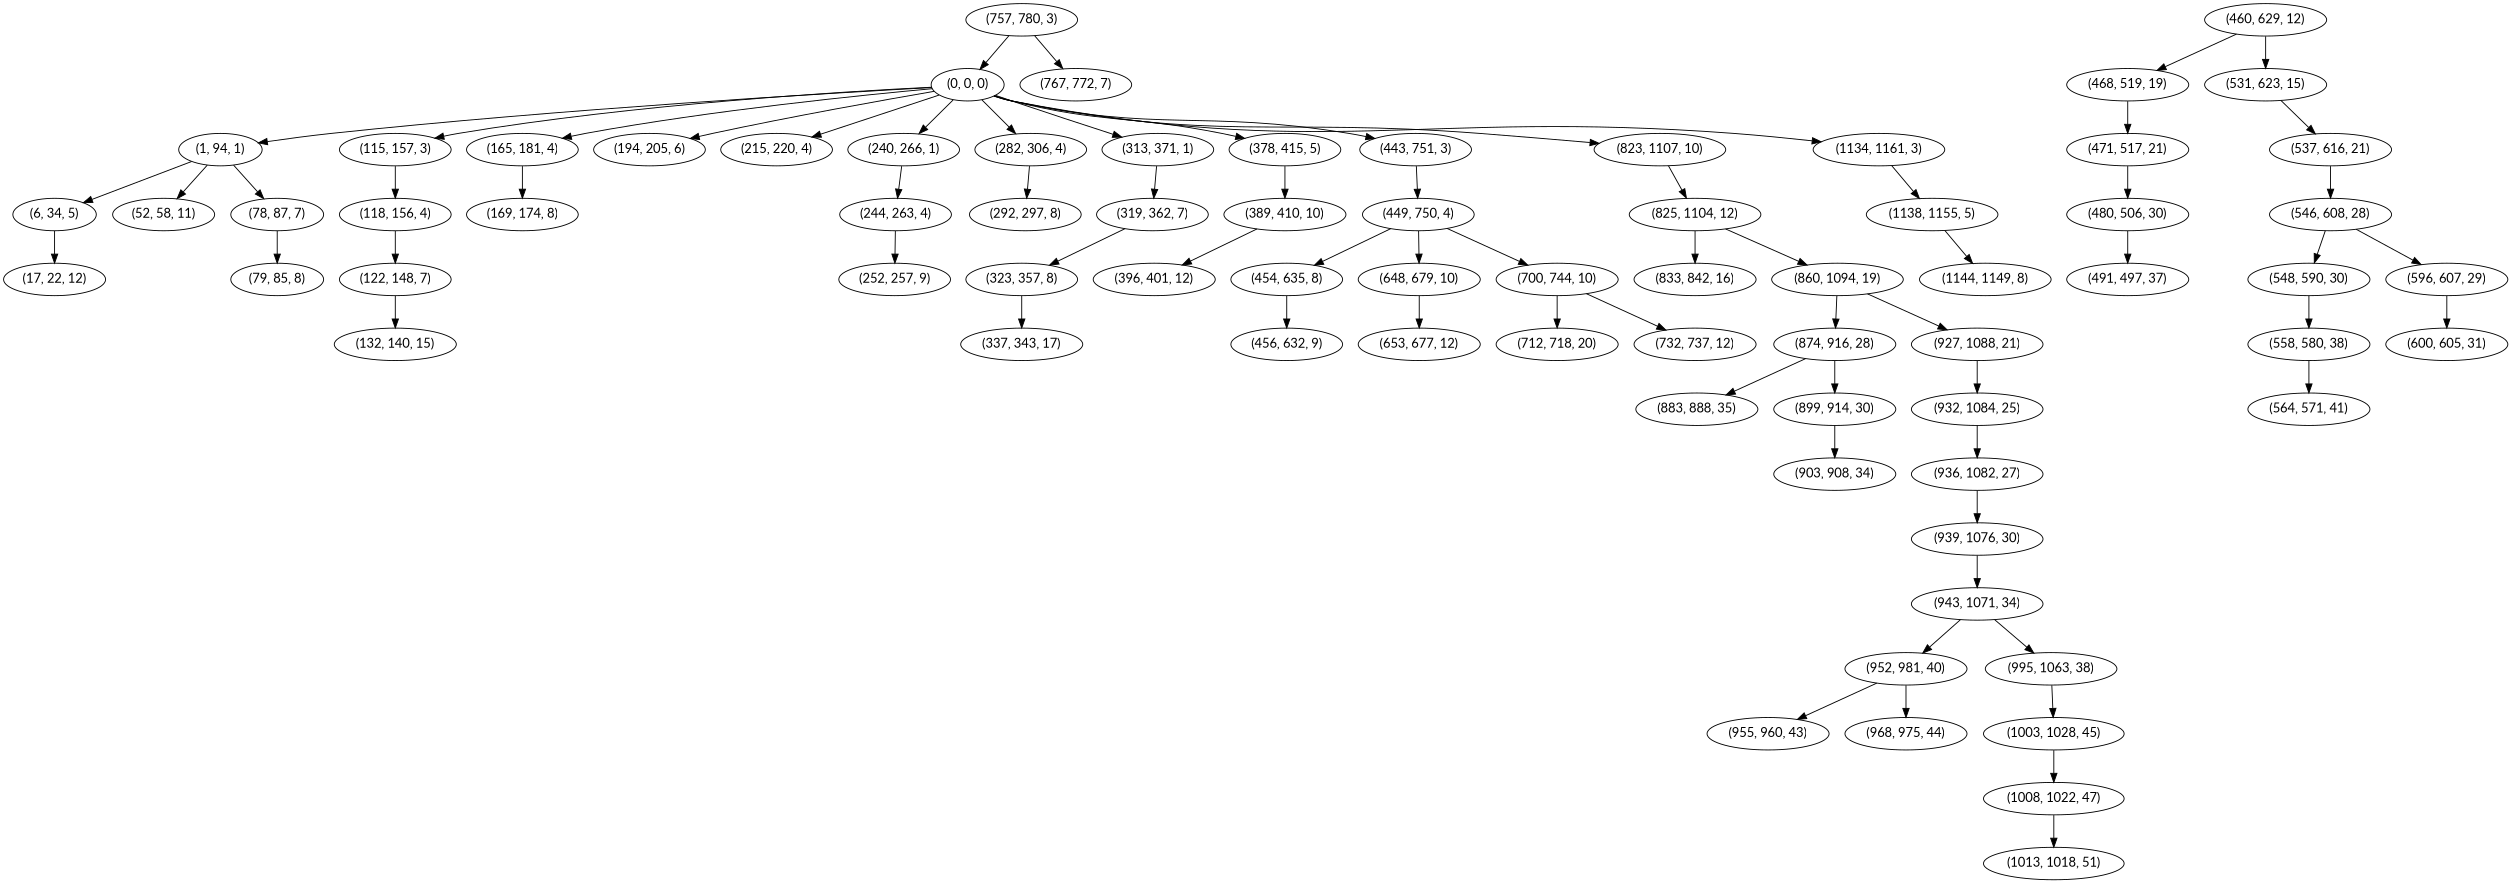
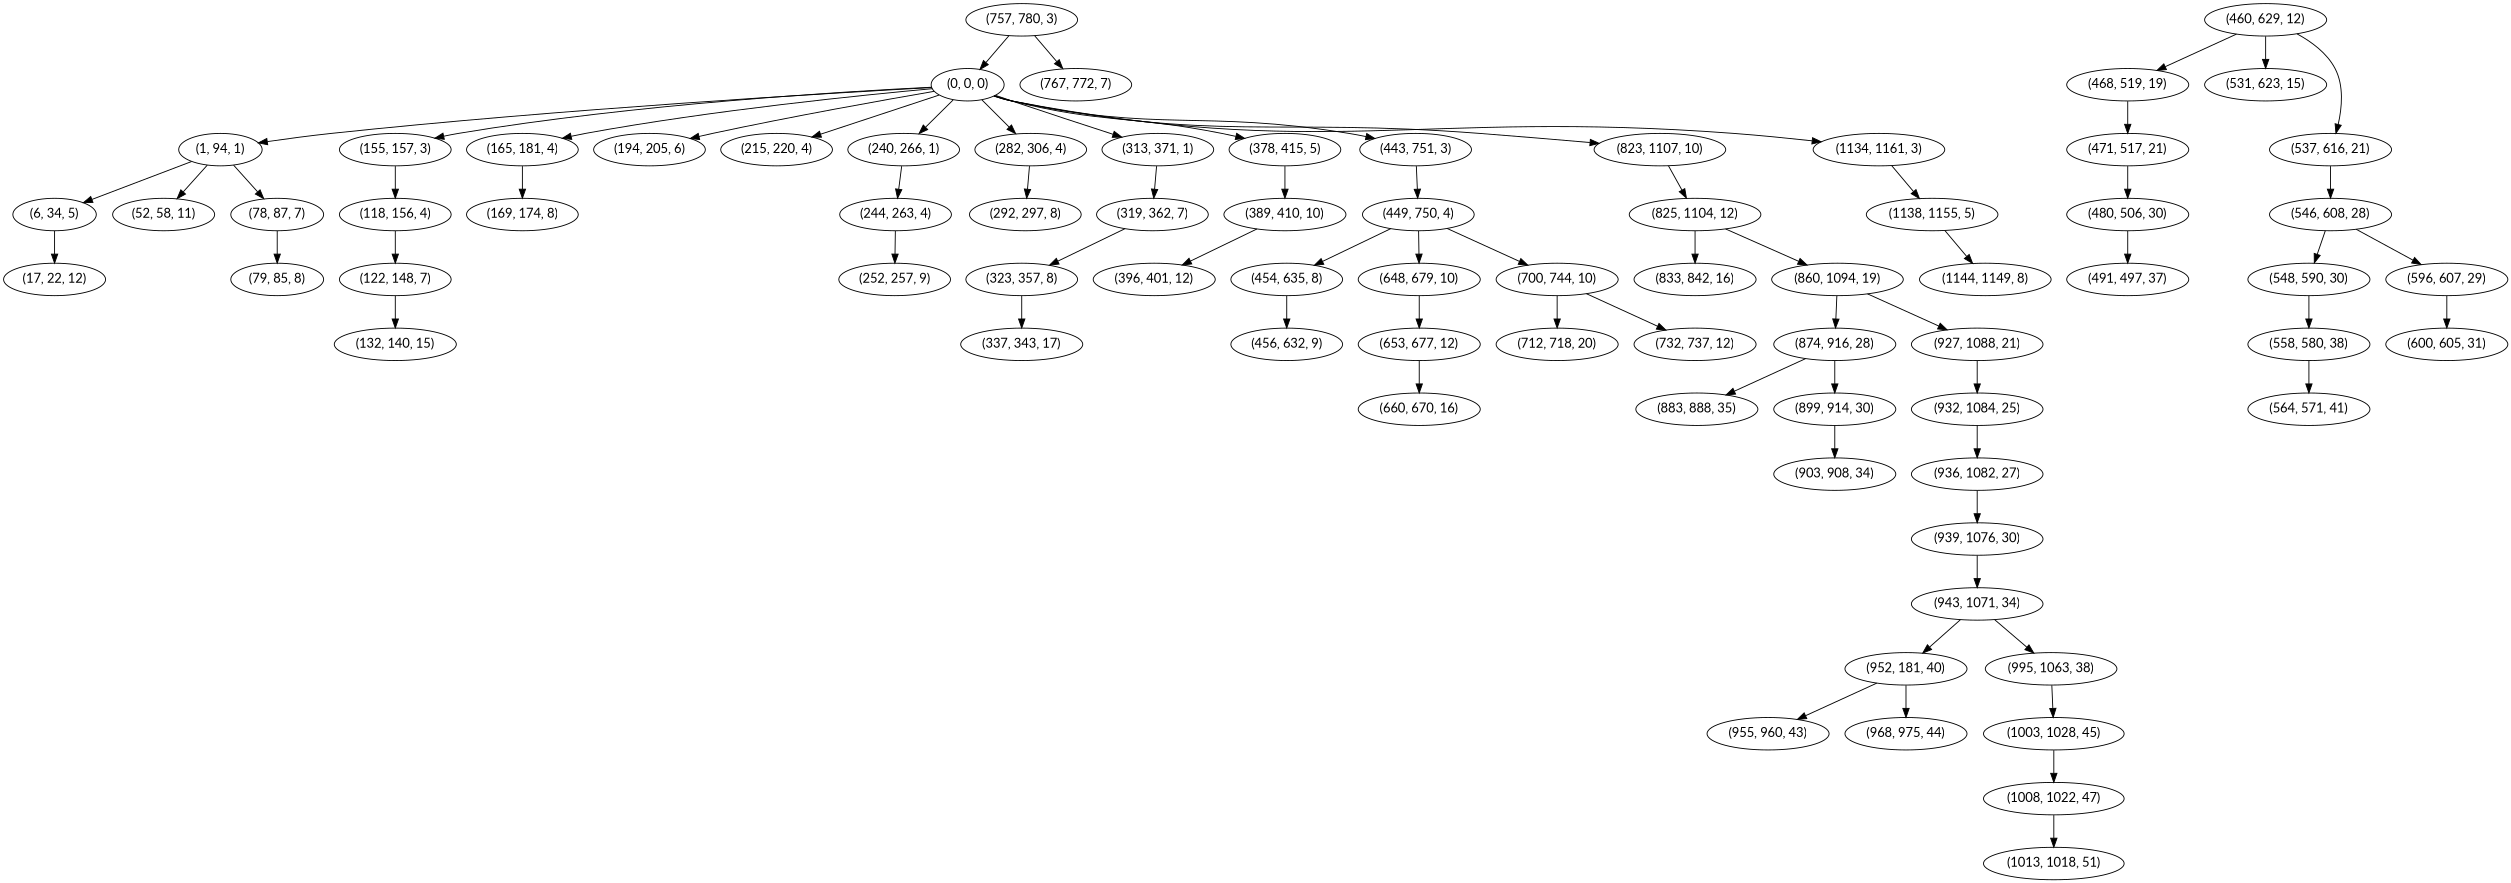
edge "(531, 623, 15)" -> "(537, 616, 21)": now "(460, 629, 12)" -> "(537, 616, 21)"
node "(115, 157, 3)": label "(115, 157, 3)" -> "(155, 157, 3)"
node "(660, 670, 16)": added
node "(952, 981, 40)": label "(952, 981, 40)" -> "(952, 181, 40)"
